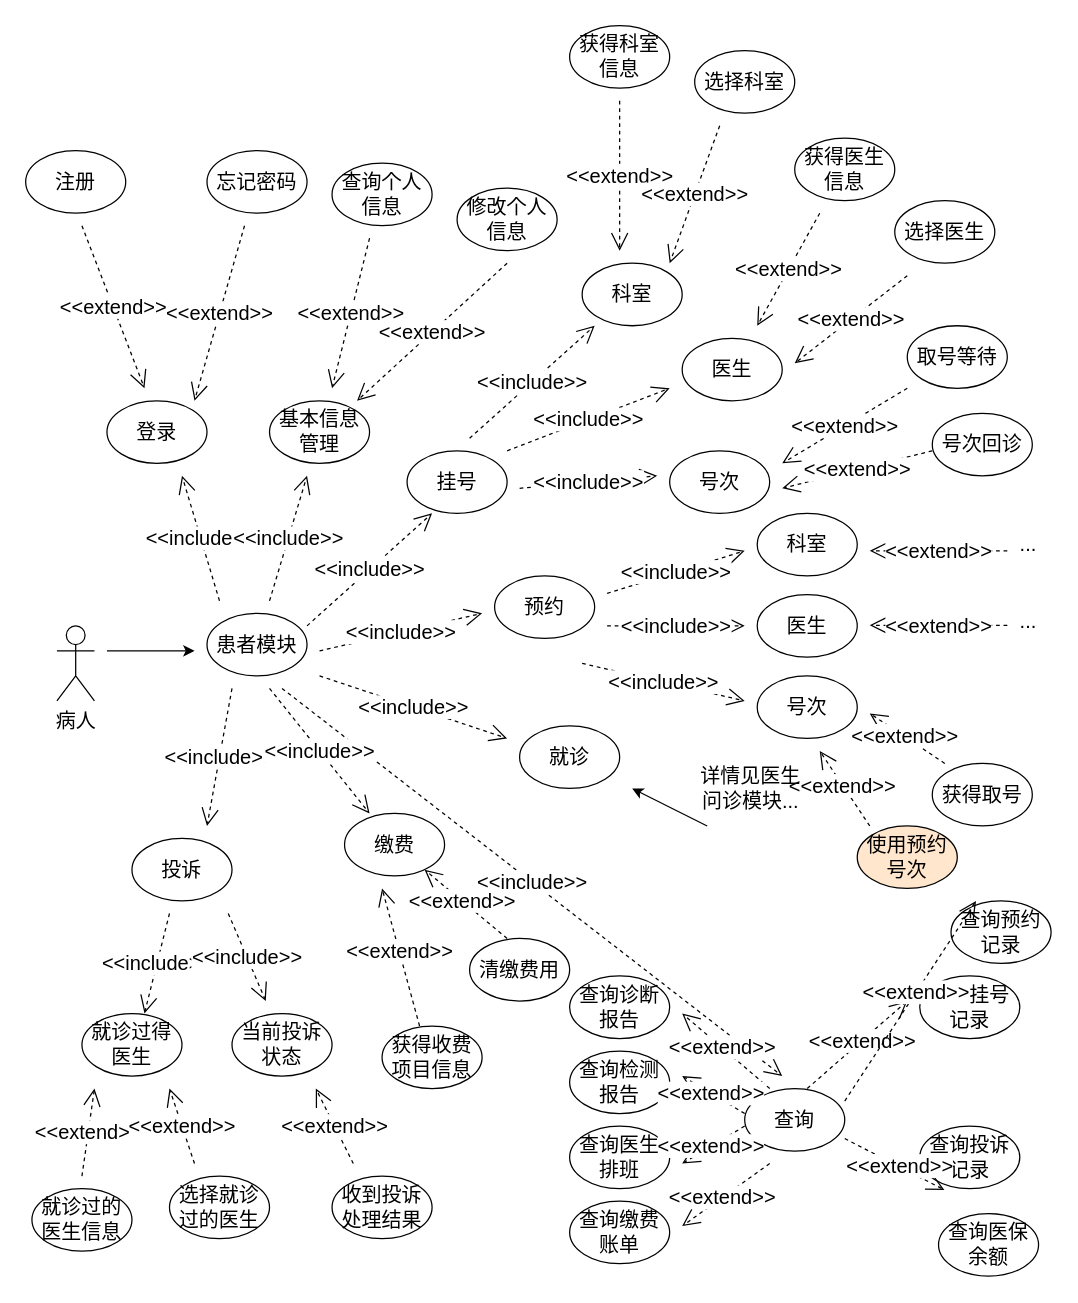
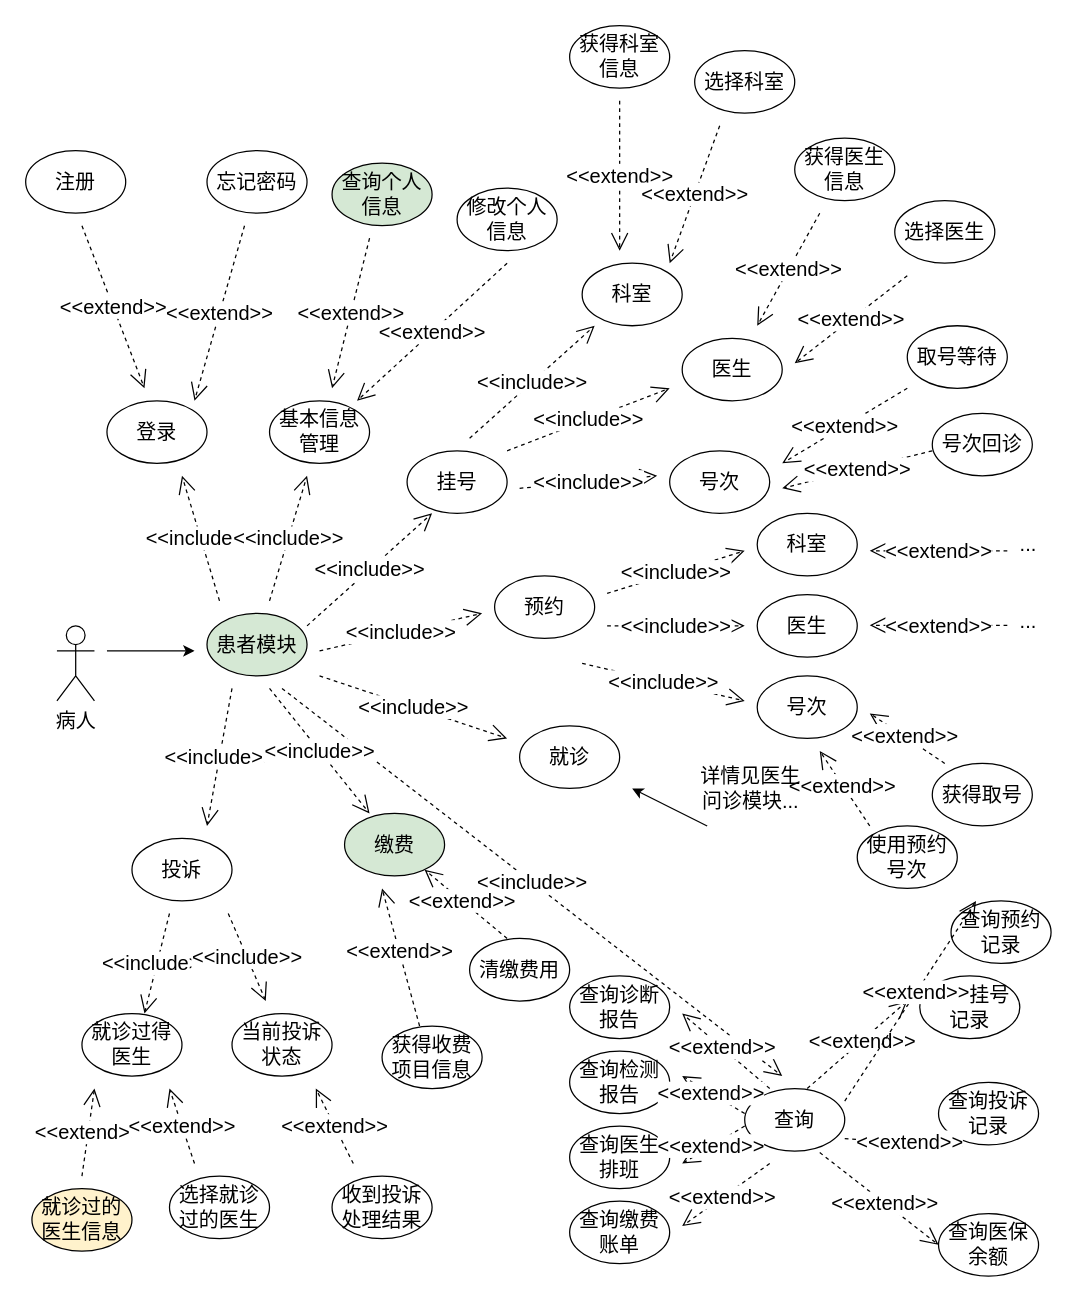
node "查询个人信息": fillcolor #ffffff -> #d5e8d4
node "患者模块": fillcolor #ffffff -> #d5e8d4
node "缴费": fillcolor #ffffff -> #d5e8d4
node "使用预约号次": fillcolor #ffe6cc -> #ffffff
node "查询投诉记录": moved (969, 1157) -> (988, 1113)
edge "查询" -> "查询医保余额": added, label "<<extend>>"
node "就诊过的医生信息": fillcolor #ffffff -> #fff2cc
